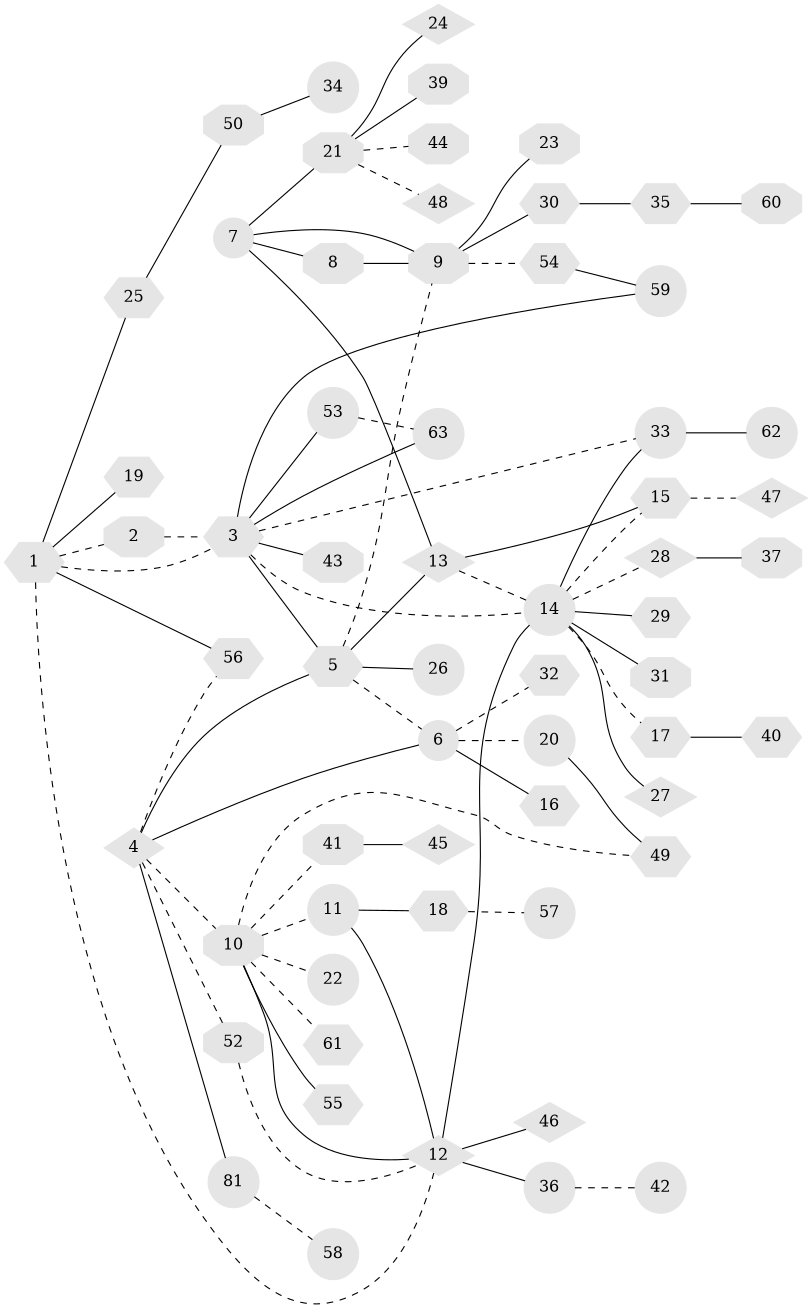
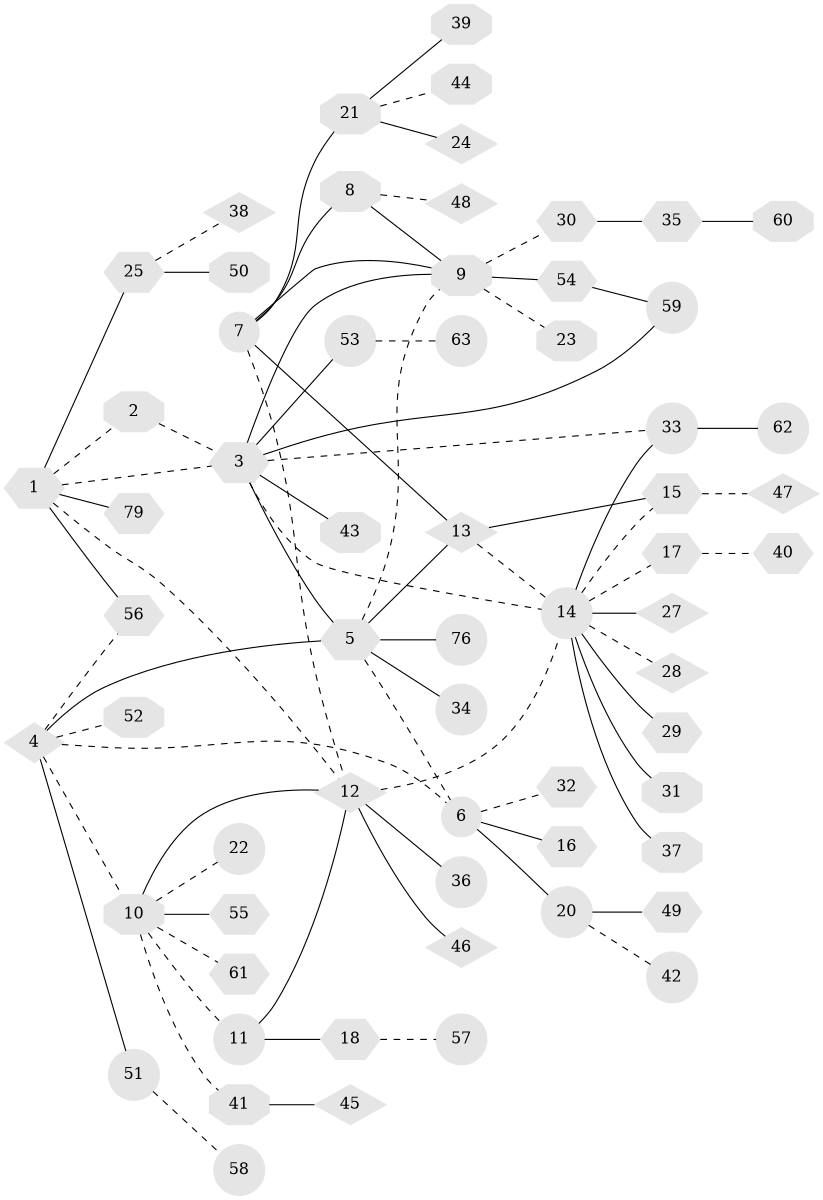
edge "34" -- "50": now "34" -- "5"
edge "21" -- "48": now "8" -- "48"
edge "23" -- "9": style solid -> dashed
node "38": added
edge "30" -- "9": style solid -> dashed
edge "9" -- "54": style dashed -> solid
node "19": label "19" -> "79"
edge "63" -- "3": now "9" -- "3"
edge "28" -- "37": now "14" -- "37"
node "26": label "26" -> "76"
edge "17" -- "40": style solid -> dashed
edge "6" -- "20": style dashed -> solid
edge "6" -- "4": style solid -> dashed
edge "49" -- "10": removed
edge "14" -- "12": style solid -> dashed
edge "52" -- "12": now "7" -- "12"
node "81": label "81" -> "51"
edge "36" -- "42": now "20" -- "42"
